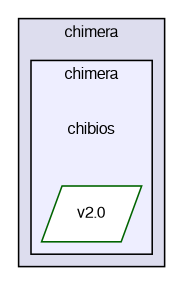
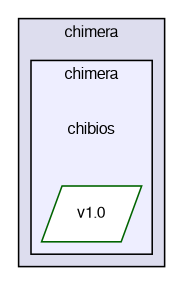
node "v2.0": label "v2.0" -> "v1.0"
